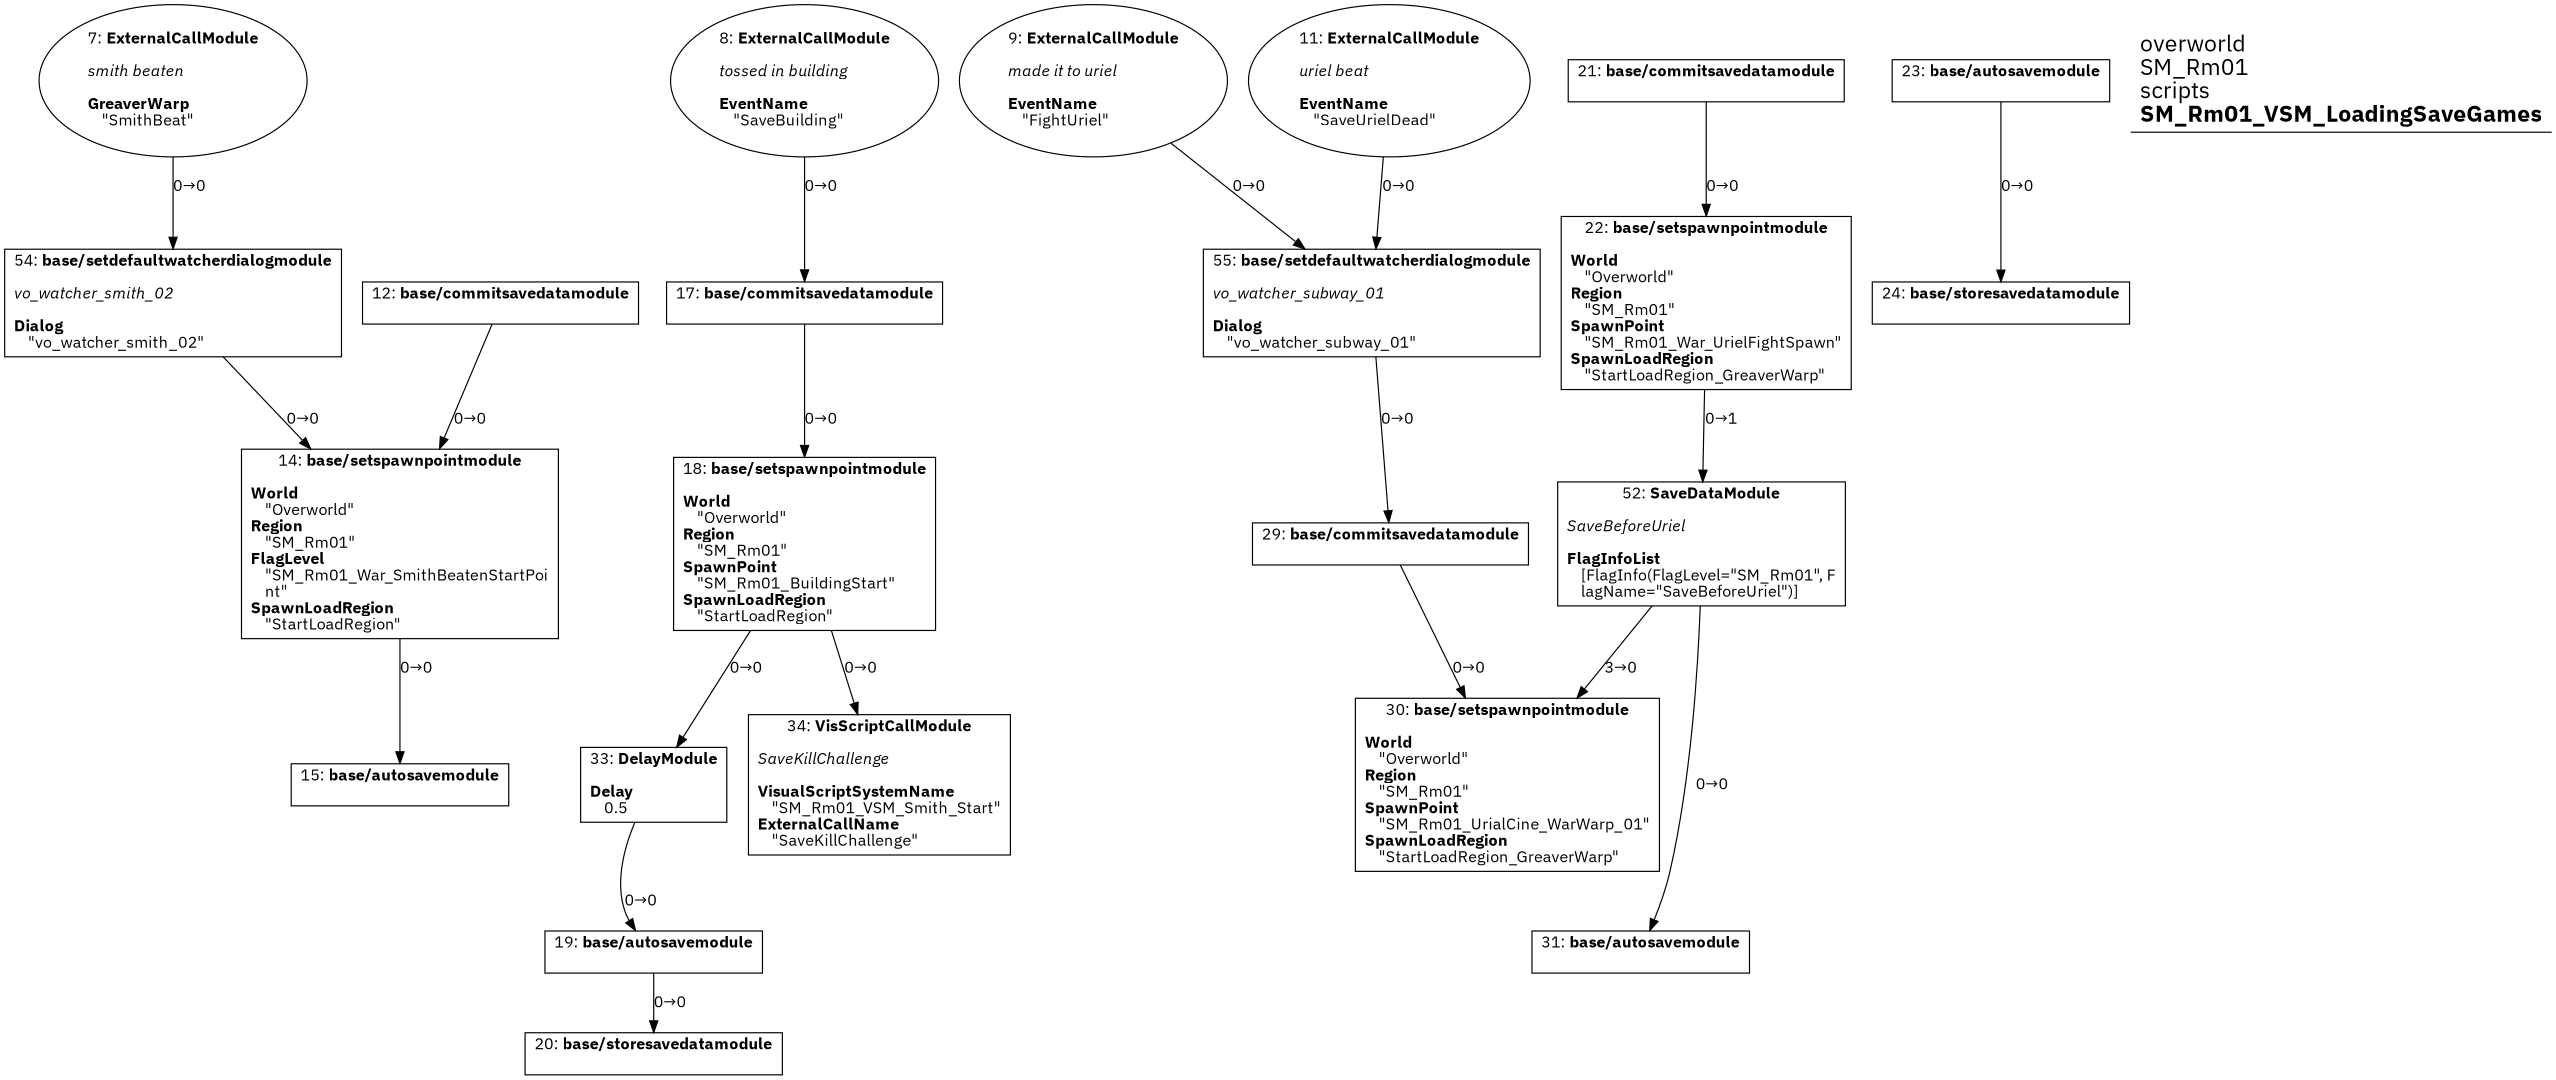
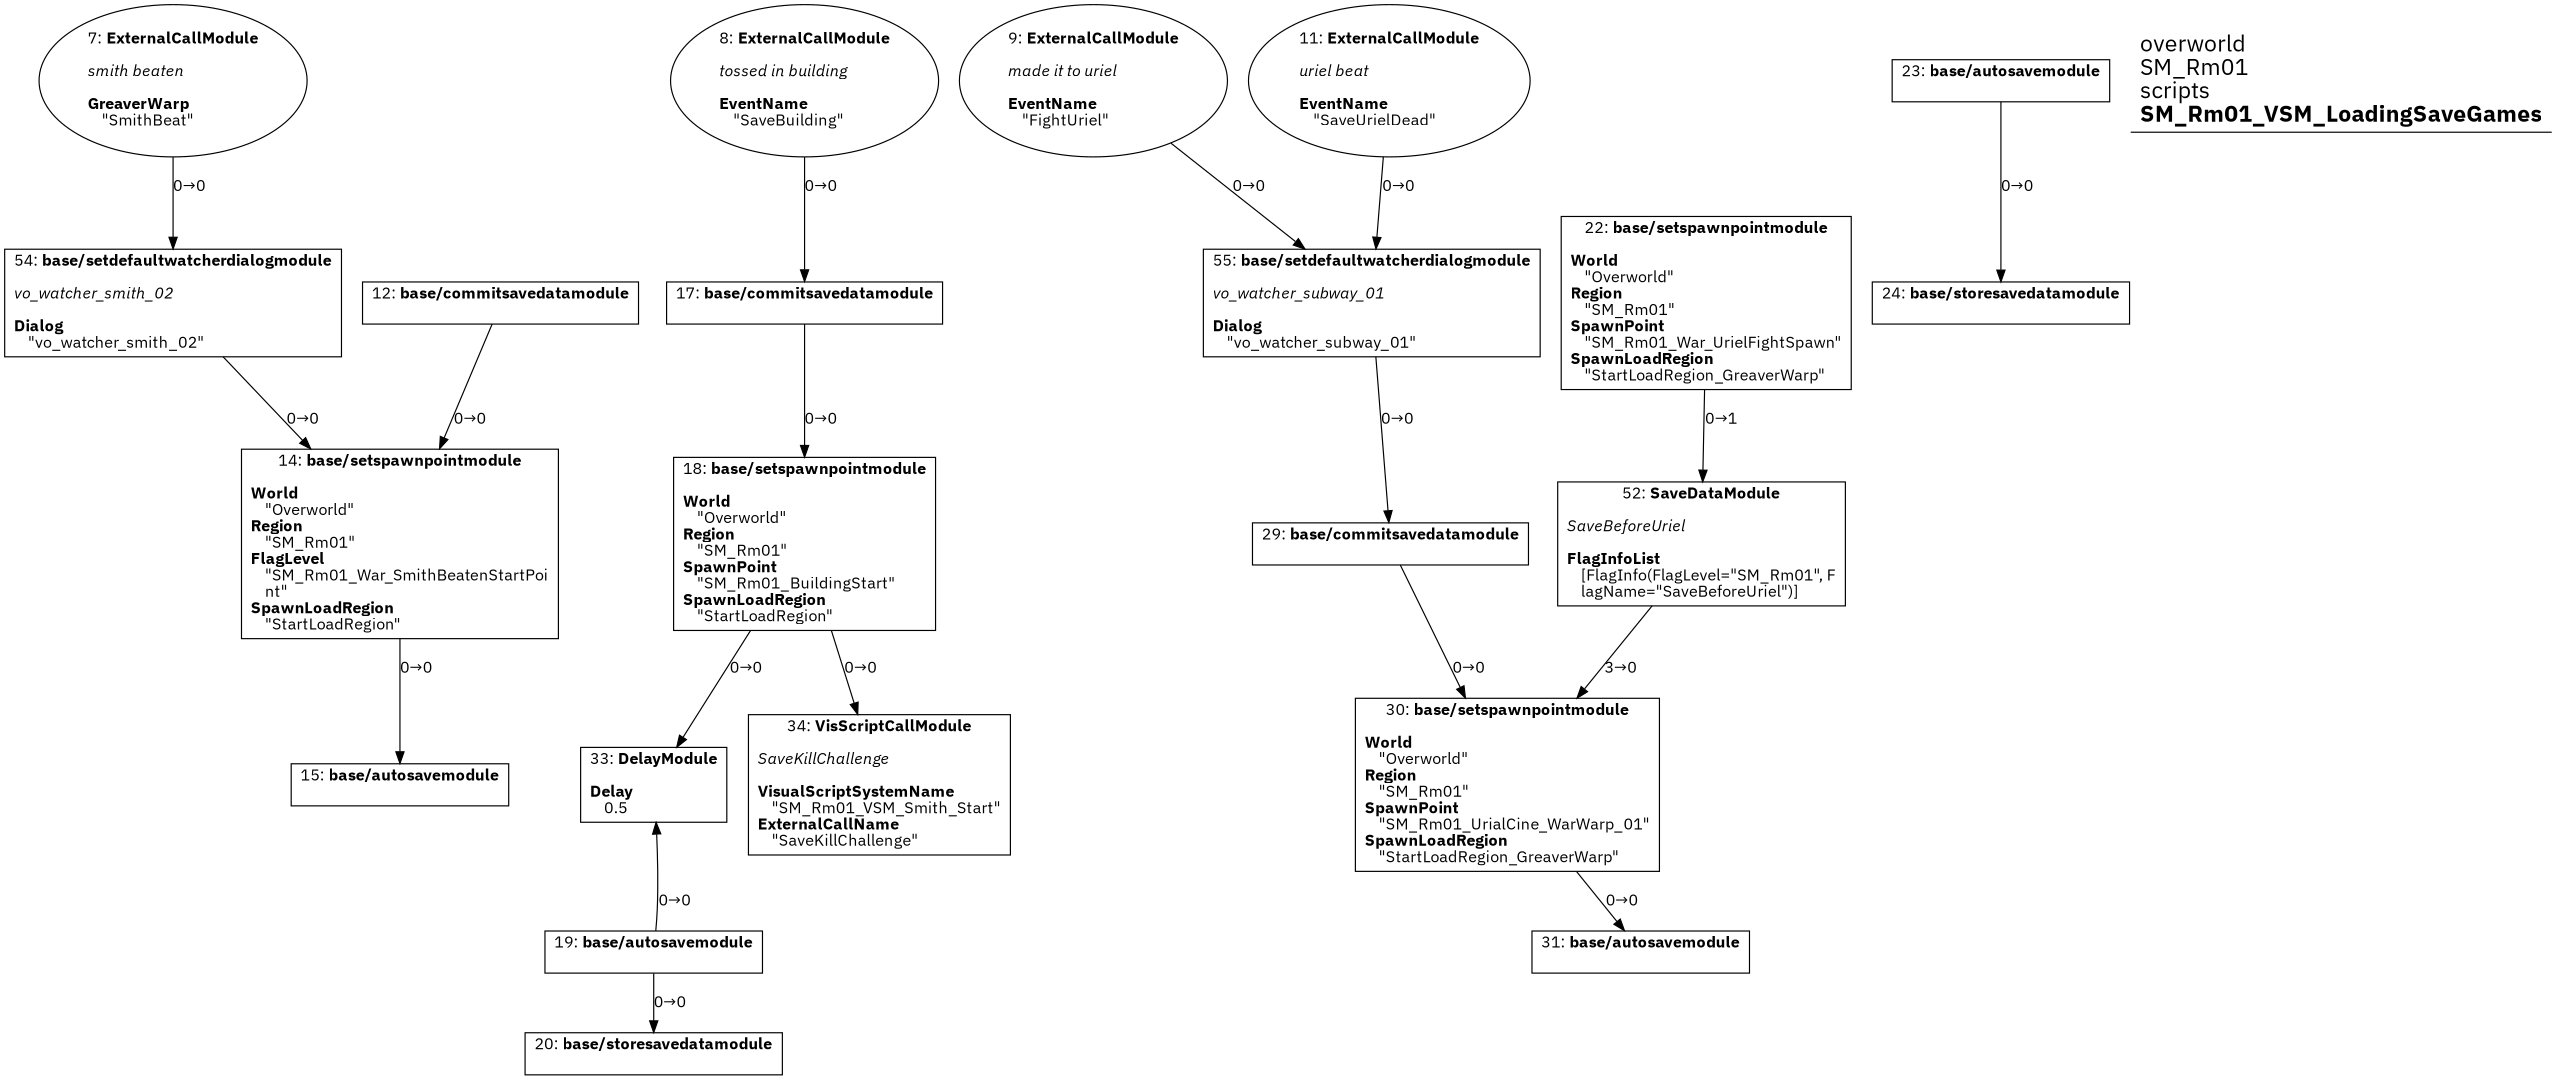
node "21:": removed
edge "52:" -> "31:": now "30:" -> "31:"
edge "33:" -> "19:": reversed
